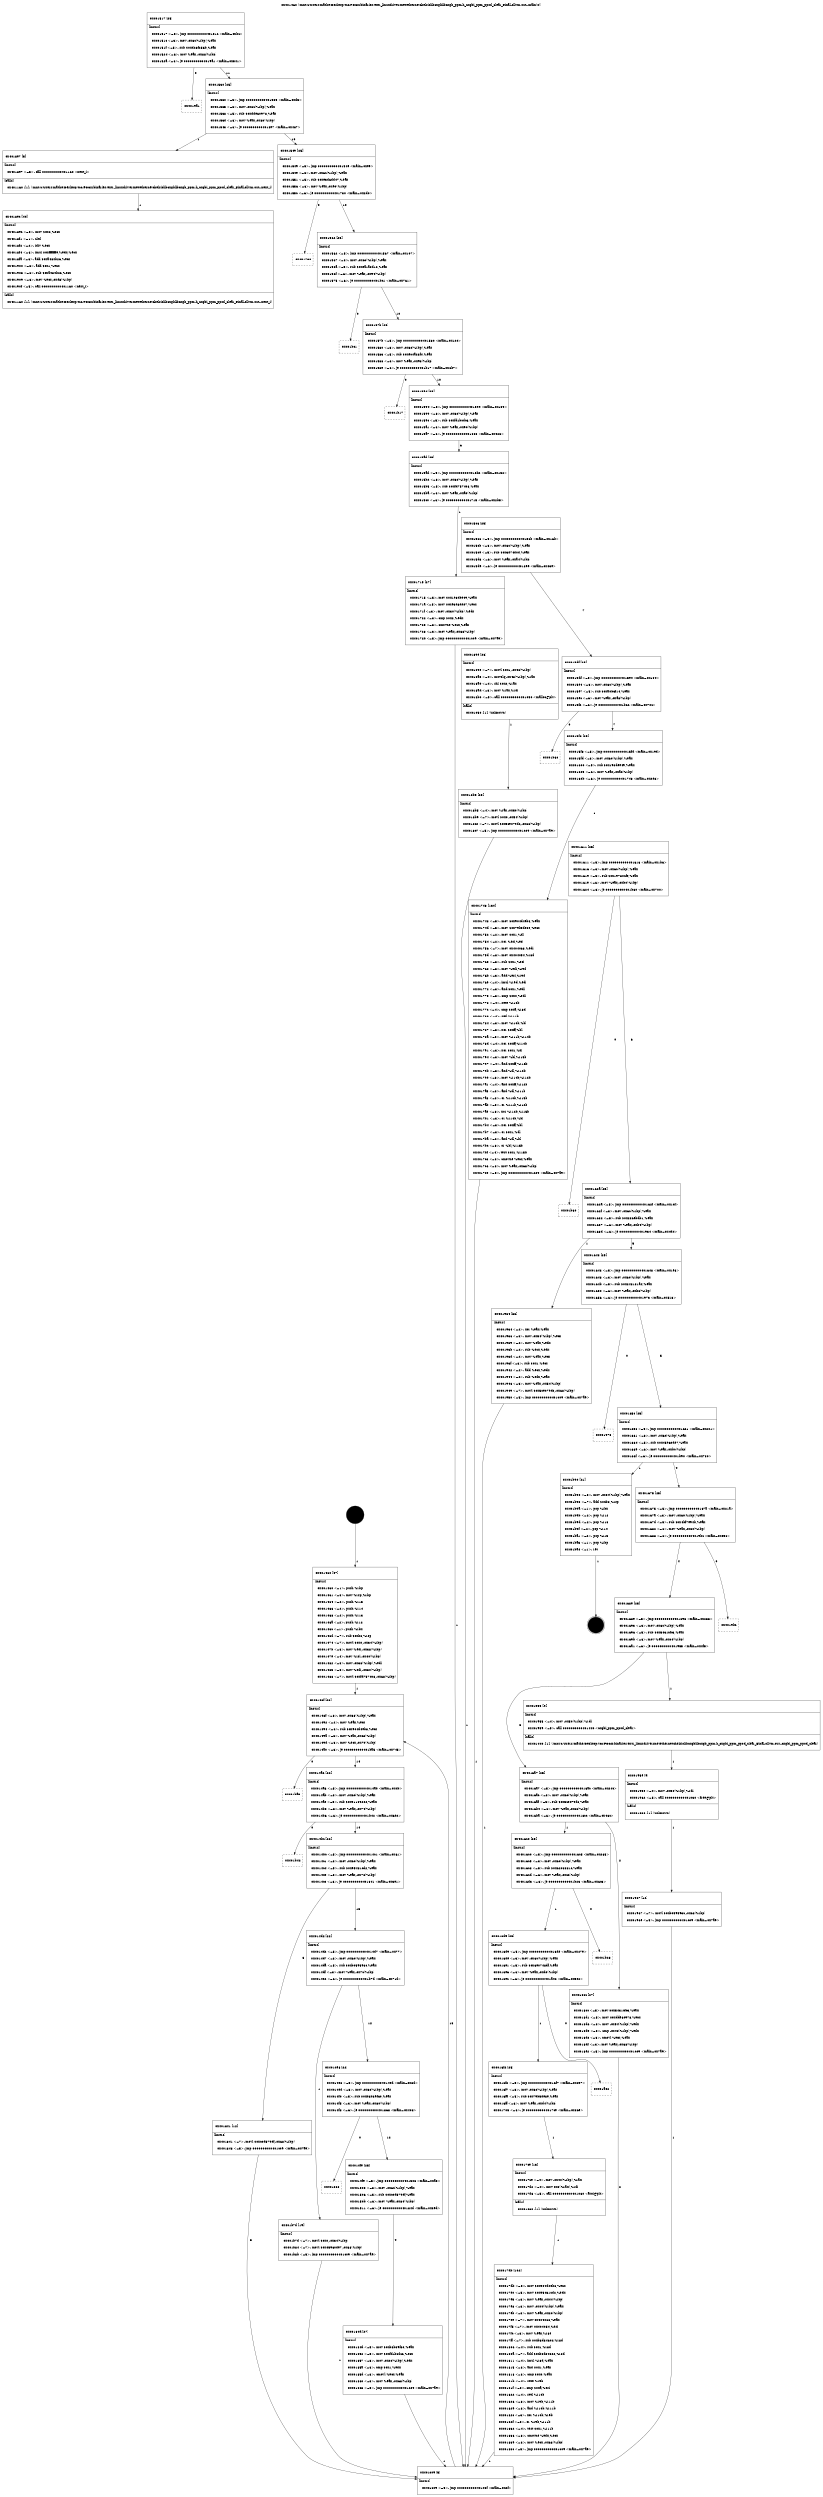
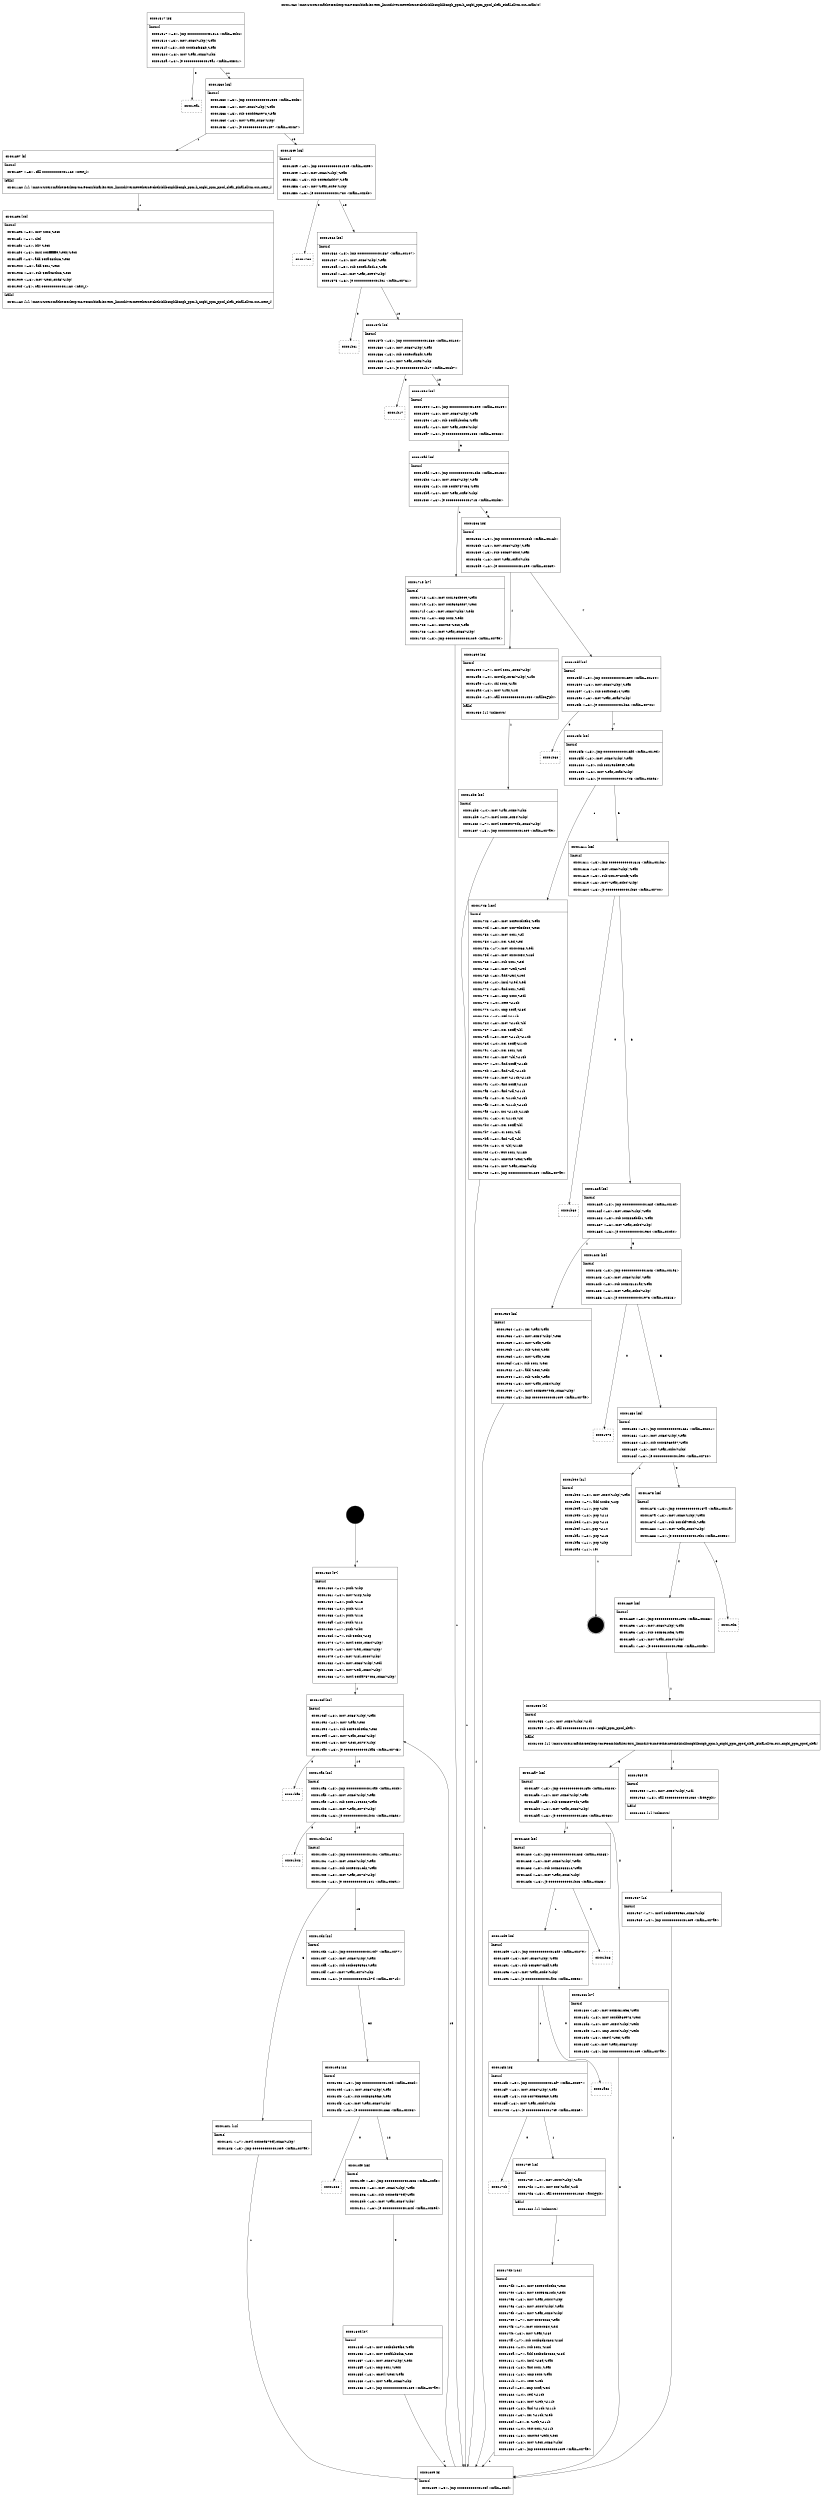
edge "0x4015ad [25]" -> "0x4015c6 [25]": added, label "8"
edge "0x4015c6 [25]" -> "0x40189e [23]": added, label "1"
edge "0x4015f8 [25]" -> "0x401611 [25]": added, label "6"
edge "0x40168e [25]" -> "0x4016a7 [25]": now "0x401955 [9]" -> "0x4016a7 [25]"
edge "0x4014d2 [22]" -> "0x4014e8 [22]": label " 12" -> " 62"
node "0x40170b": added
edge "0x401841 [12]" -> "0x401c09 [5]": label " 3" -> " 1"
node "0x401b7d [19]": removed
